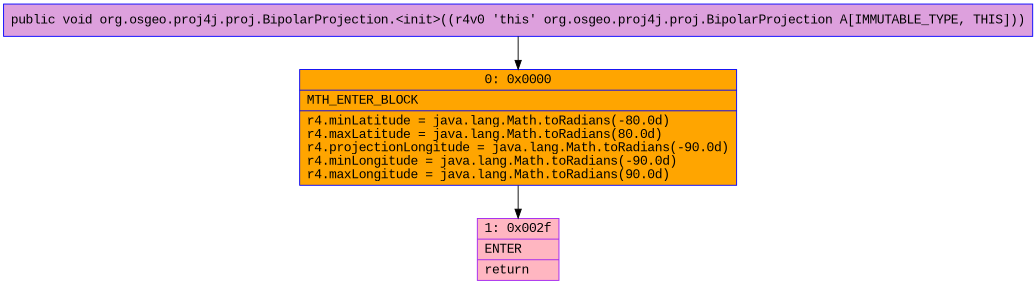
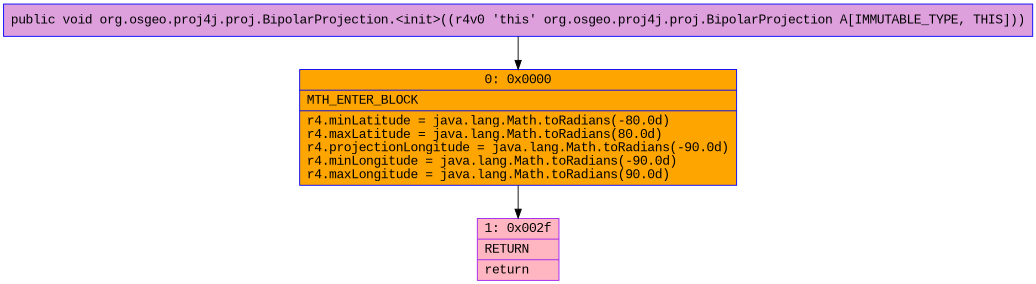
node "1: 0x002f": text "ENTER" -> "RETURN"
